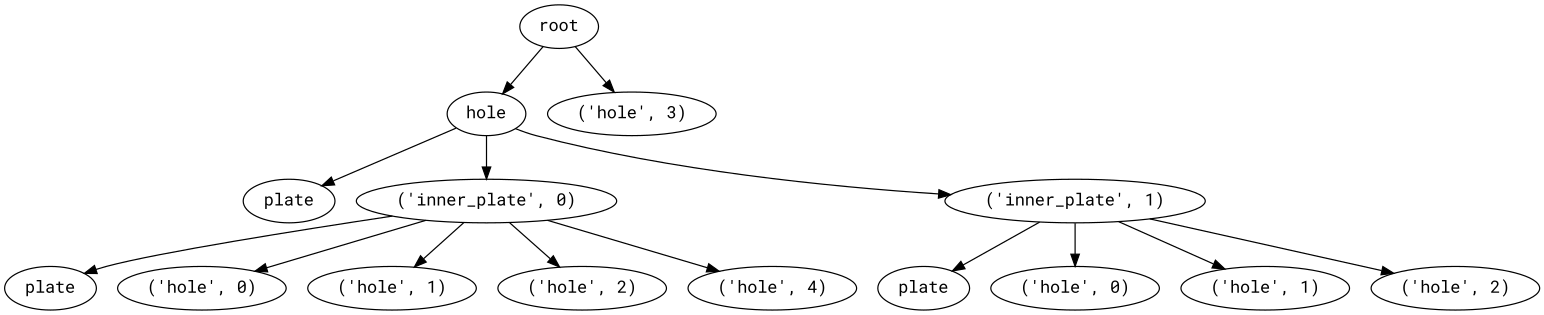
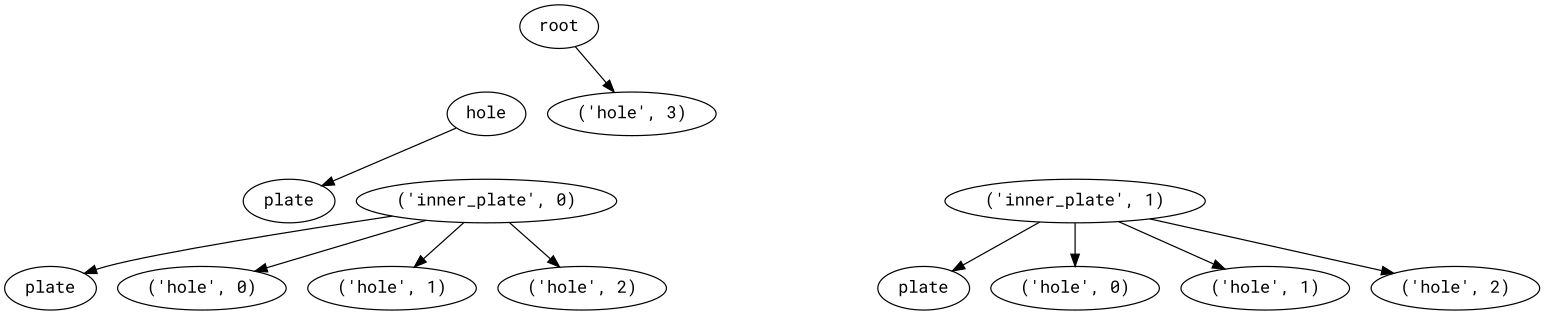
edge "root" -> "hole": removed
edge "hole" -> "('inner_plate', 0)": removed
edge "hole" -> "('inner_plate', 1)": removed
node "('hole', 4)": removed
